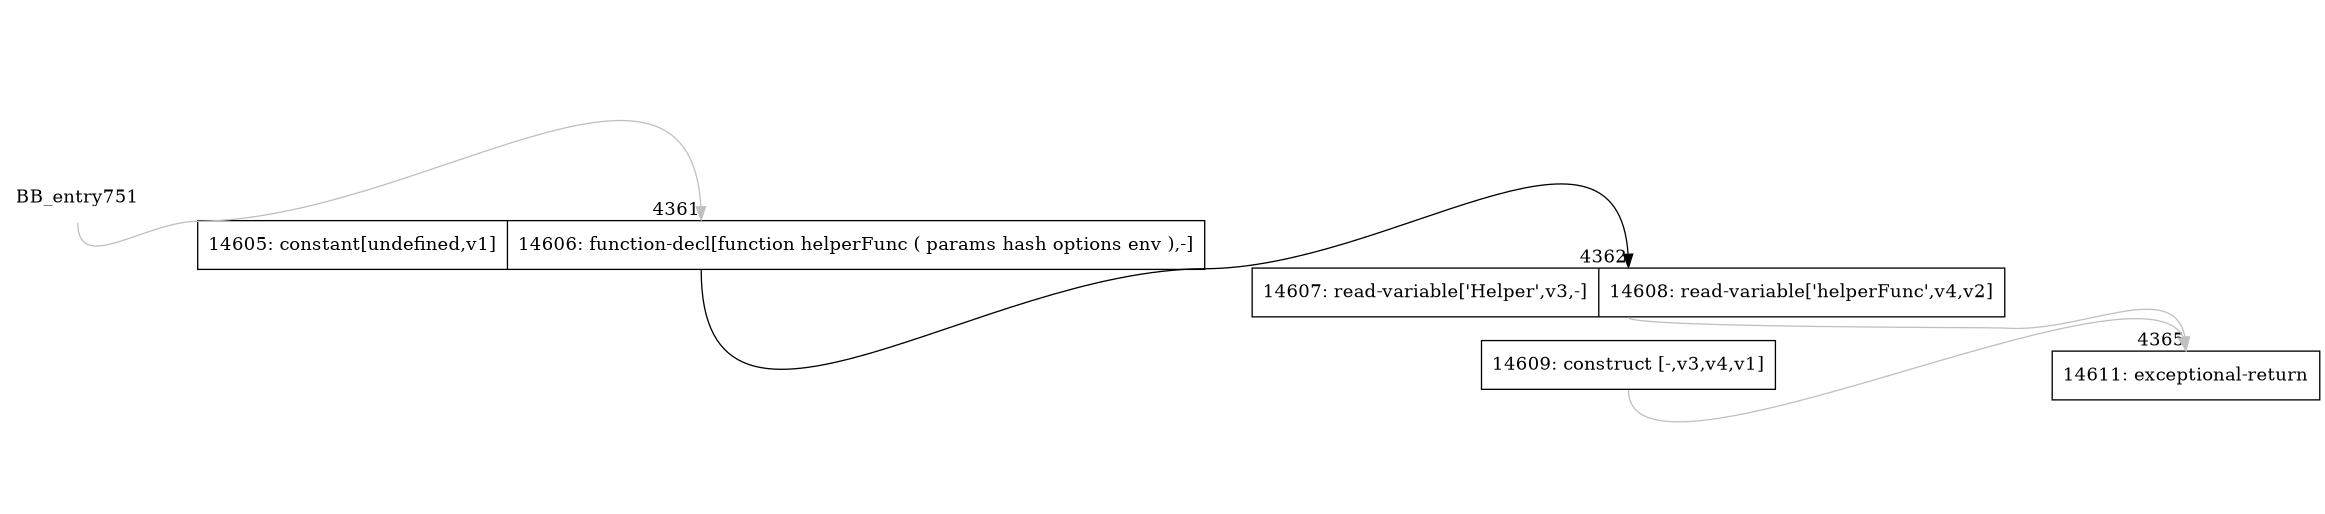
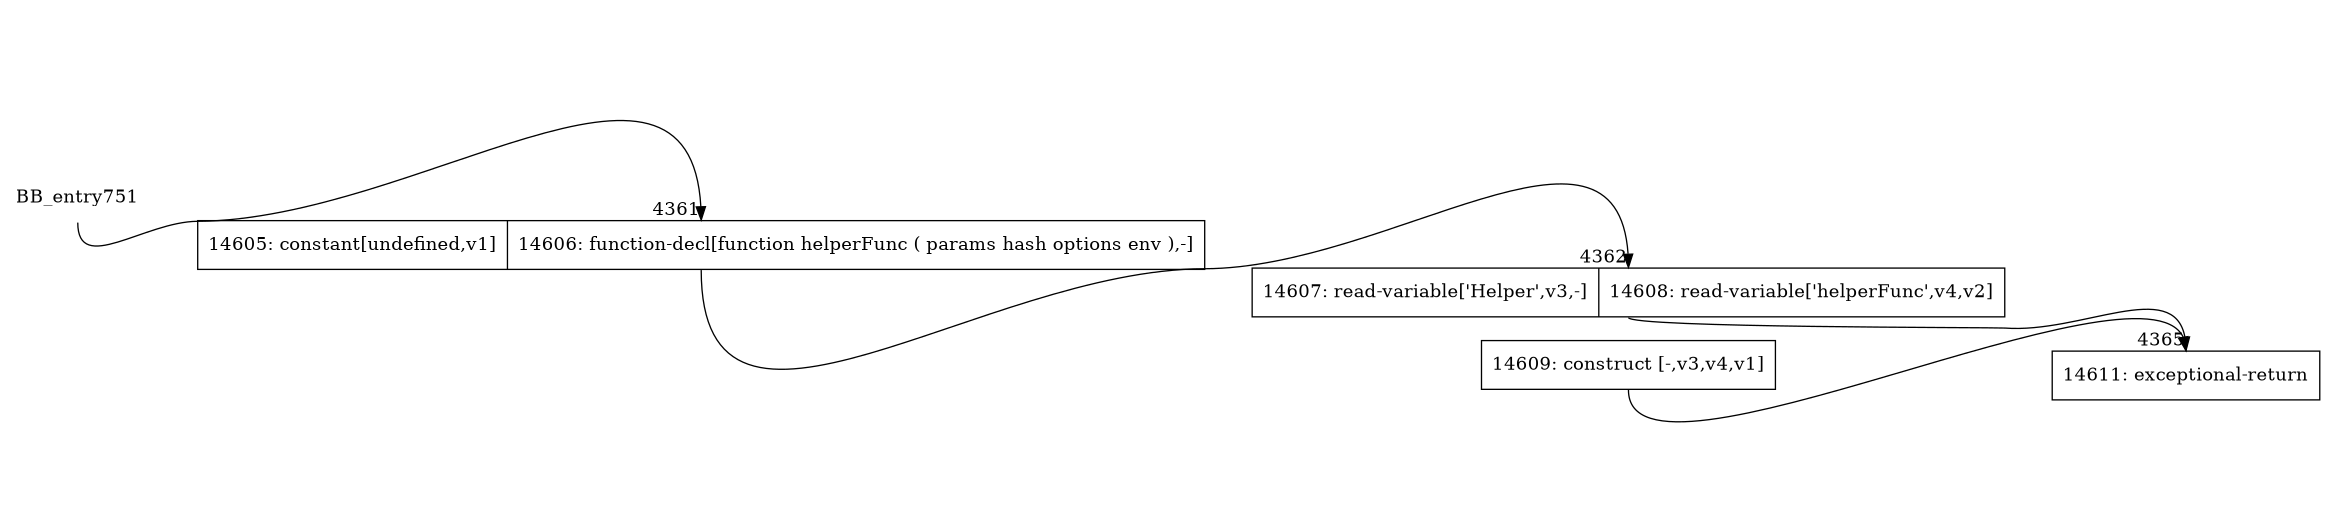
edge "BB_entry751" -> "14605: constant[undefined,v1]": color gray -> black
edge "14607: read-variable['Helper',v3,-]" -> "14611: exceptional-return": color gray -> black
edge "14609: construct [-,v3,v4,v1]" -> "14611: exceptional-return": color gray -> black
